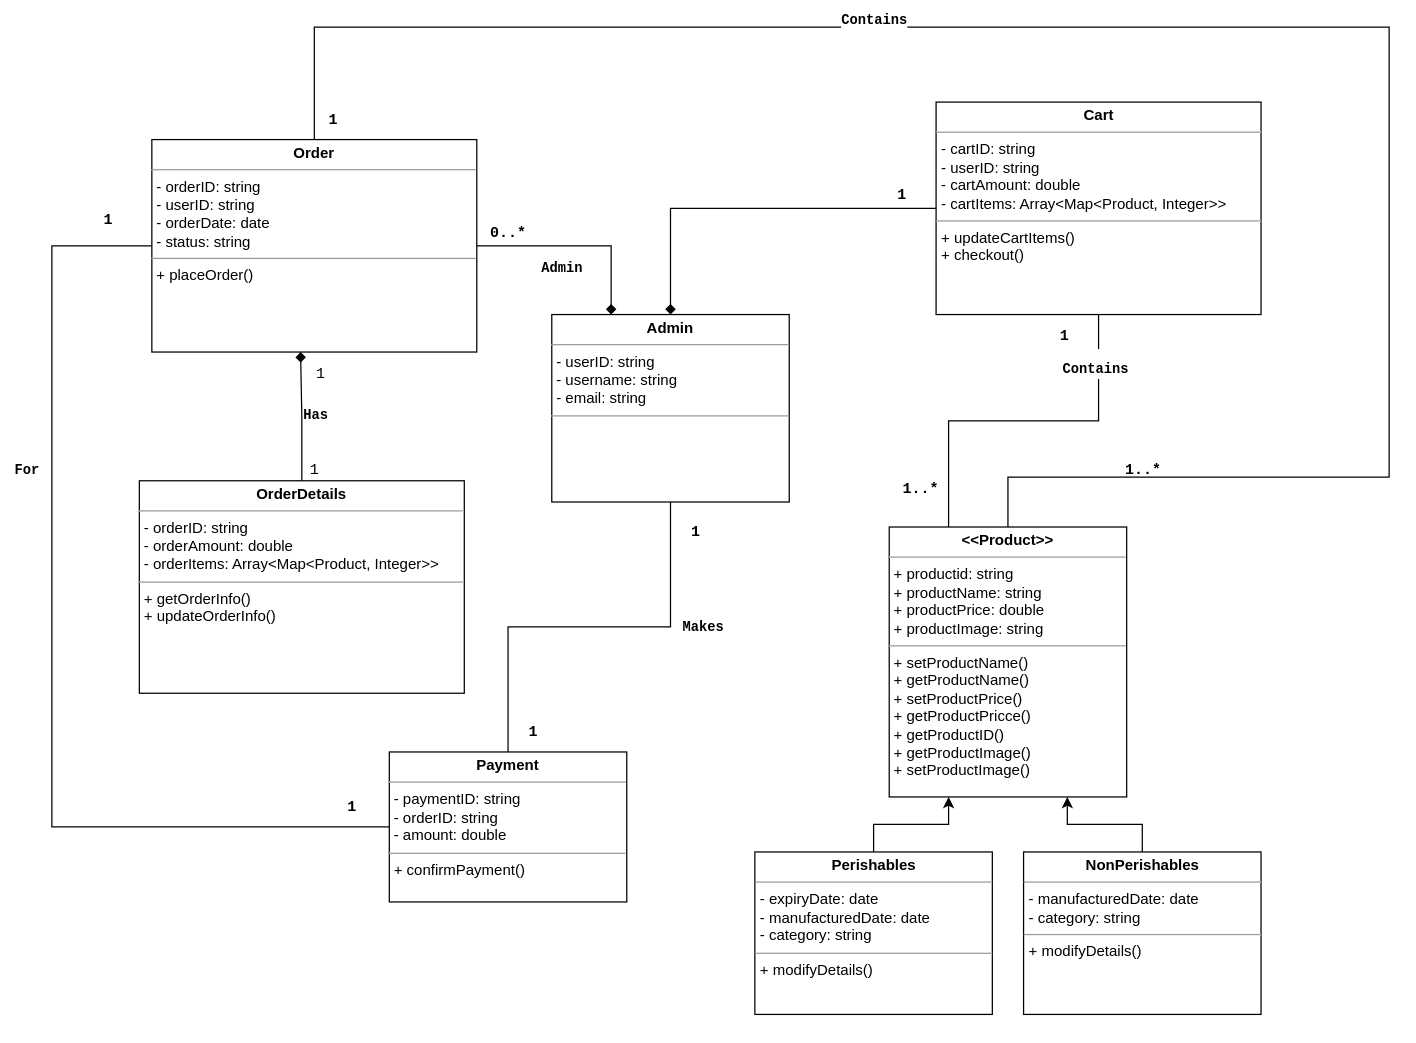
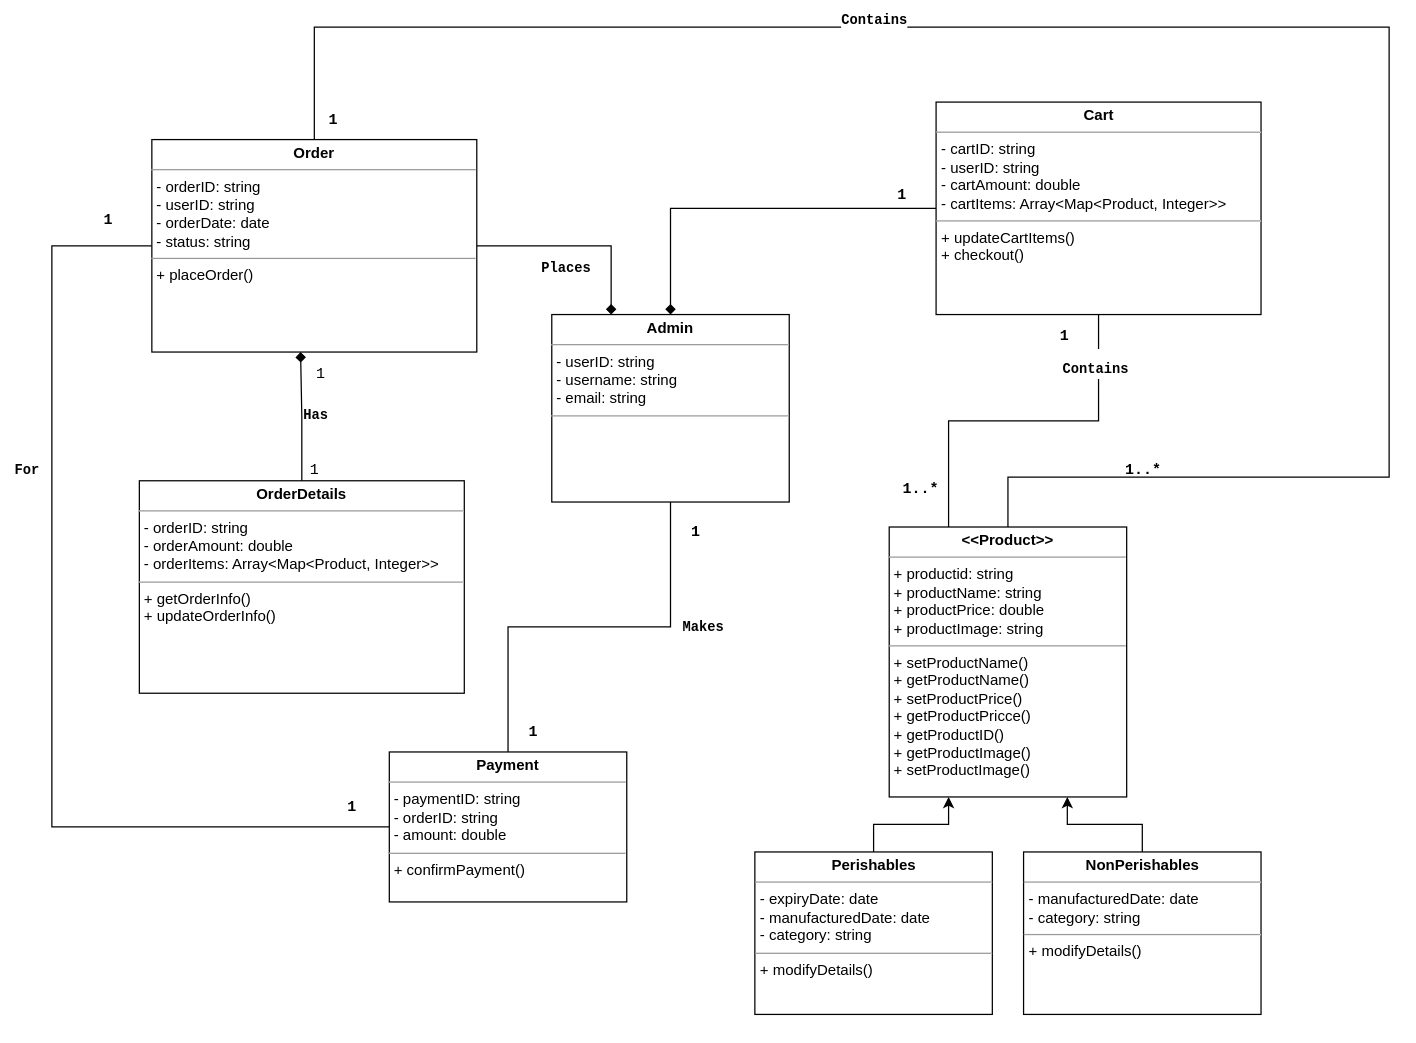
node "0..*": removed
node "Admin": label "Admin" -> "Places"
